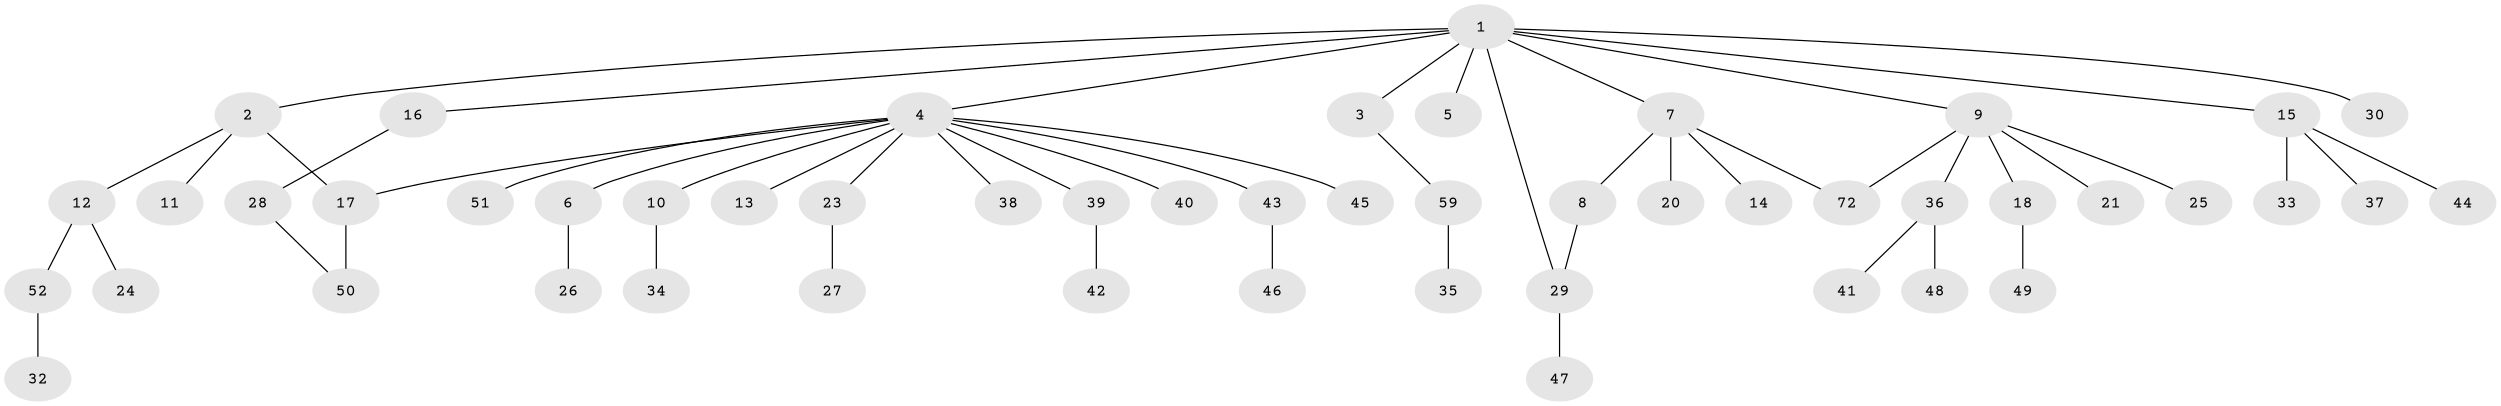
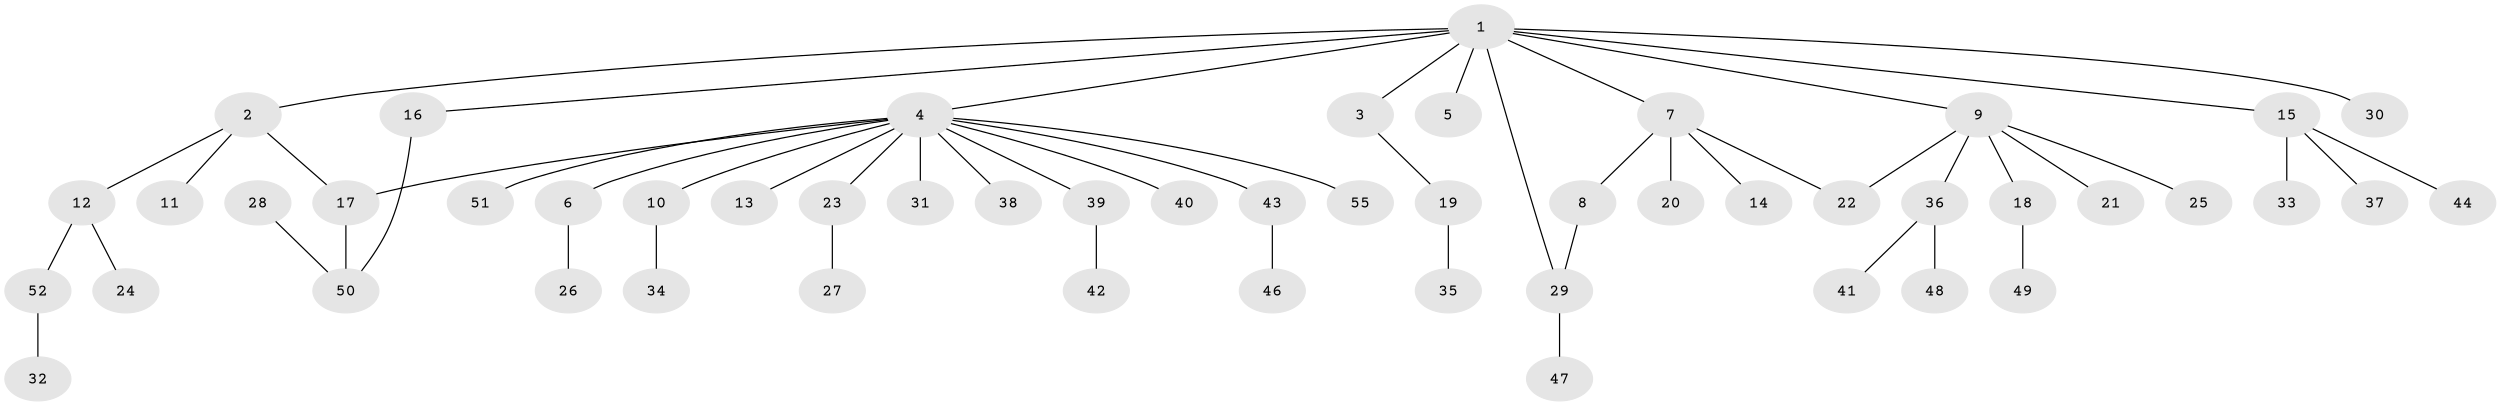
edge "16" -- "28": now "16" -- "50"
node "31": added
node "45": label "45" -> "55"
node "59": label "59" -> "19"
node "72": label "72" -> "22"
